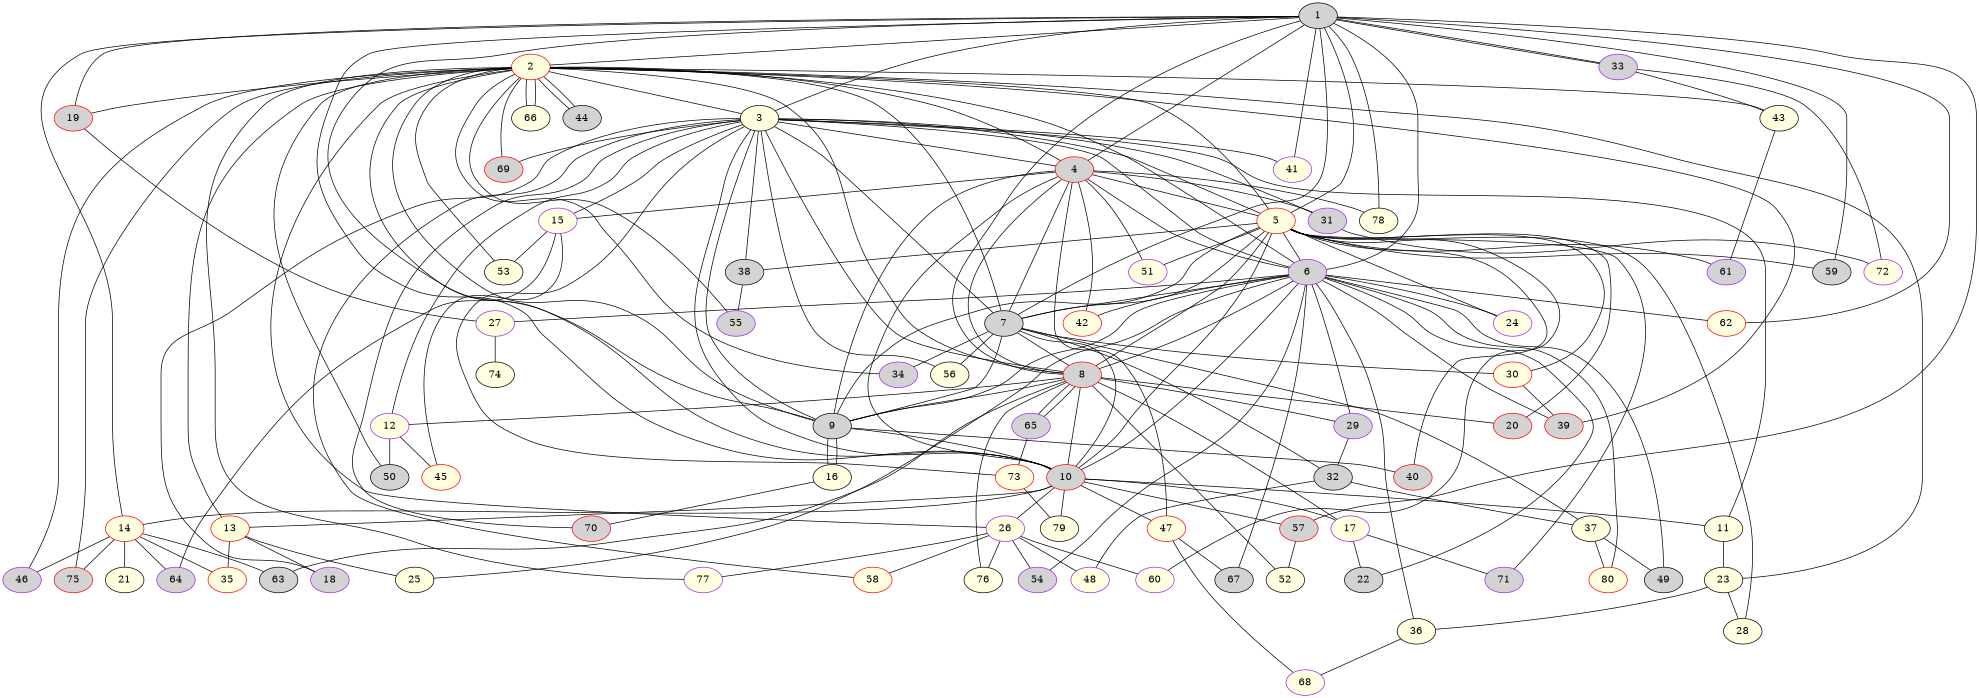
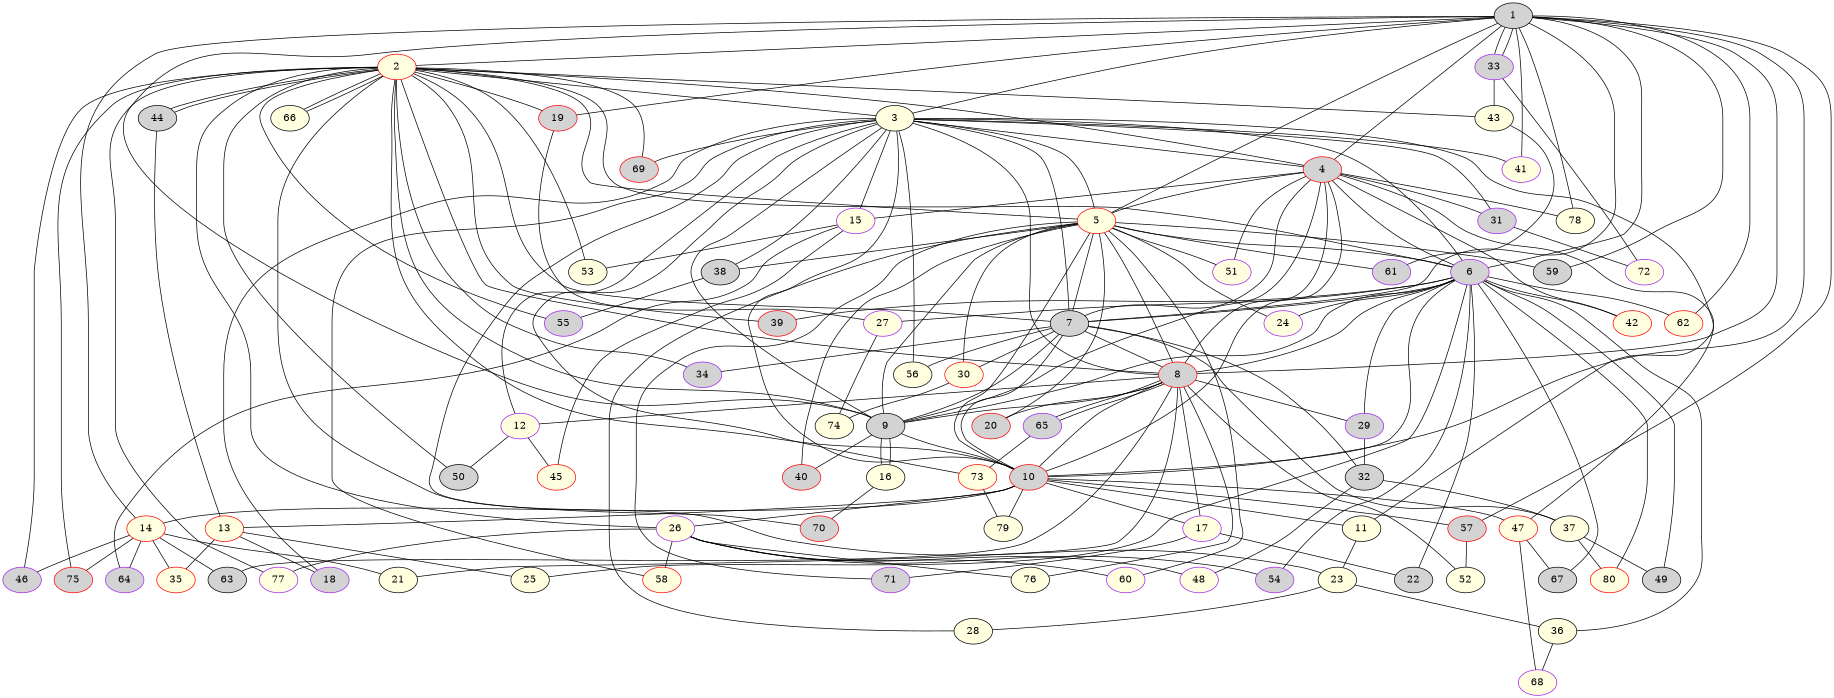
edge "2" -- "13": now "44" -- "13"
edge "30" -- "39": now "30" -- "74"
edge "8" -- "21": added
